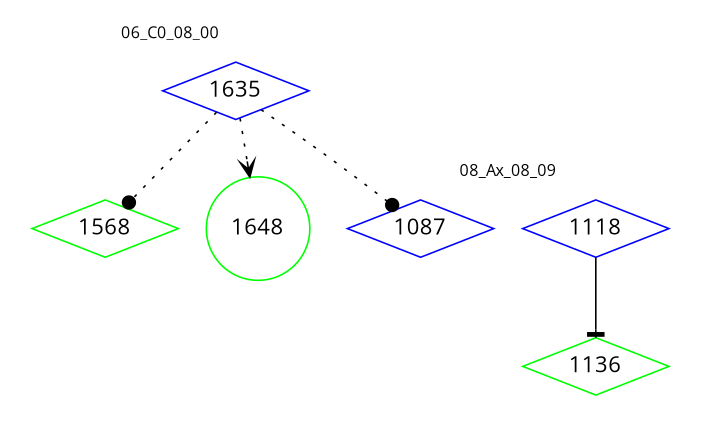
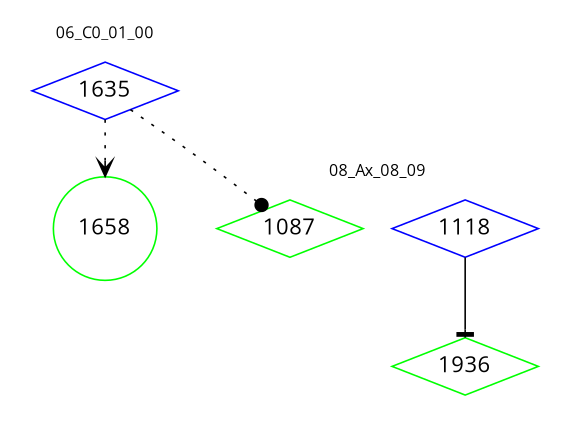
cluster "06_C0_08_00": label "06_C0_08_00" -> "06_C0_01_00"
node "1568": removed
node "1648": label "1648" -> "1658"
node "1087": color blue -> green
node "1136": label "1136" -> "1936"
